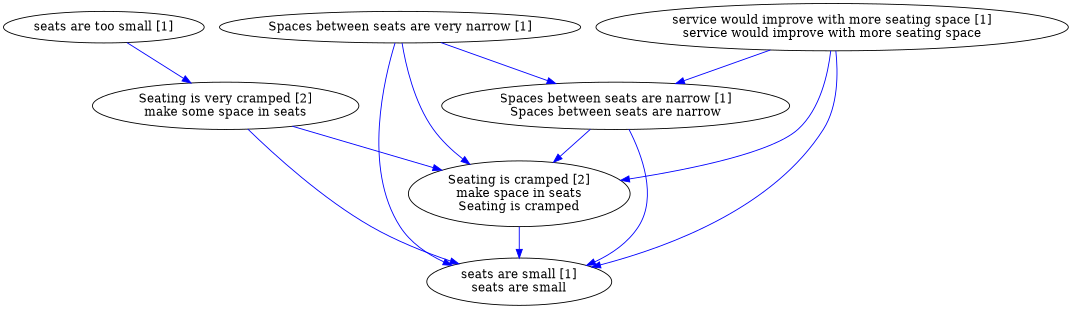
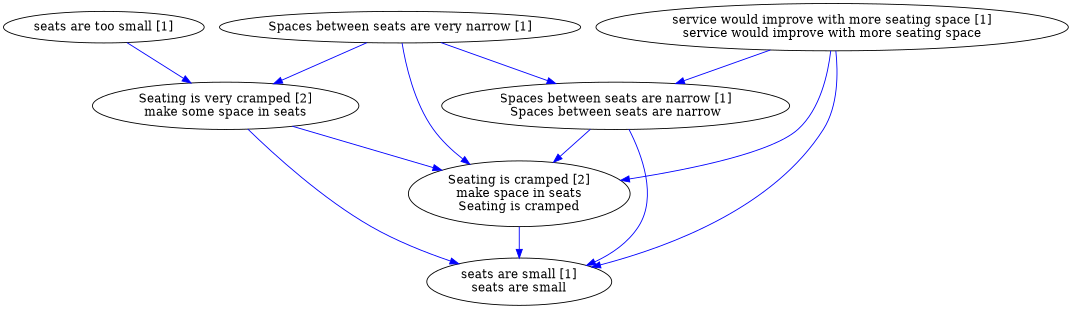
edge "Spaces between seats are very narrow [1]" -> "seats are small [1] seats are small": now "Spaces between seats are very narrow [1]" -> "Seating is very cramped [2] make some space in seats"
